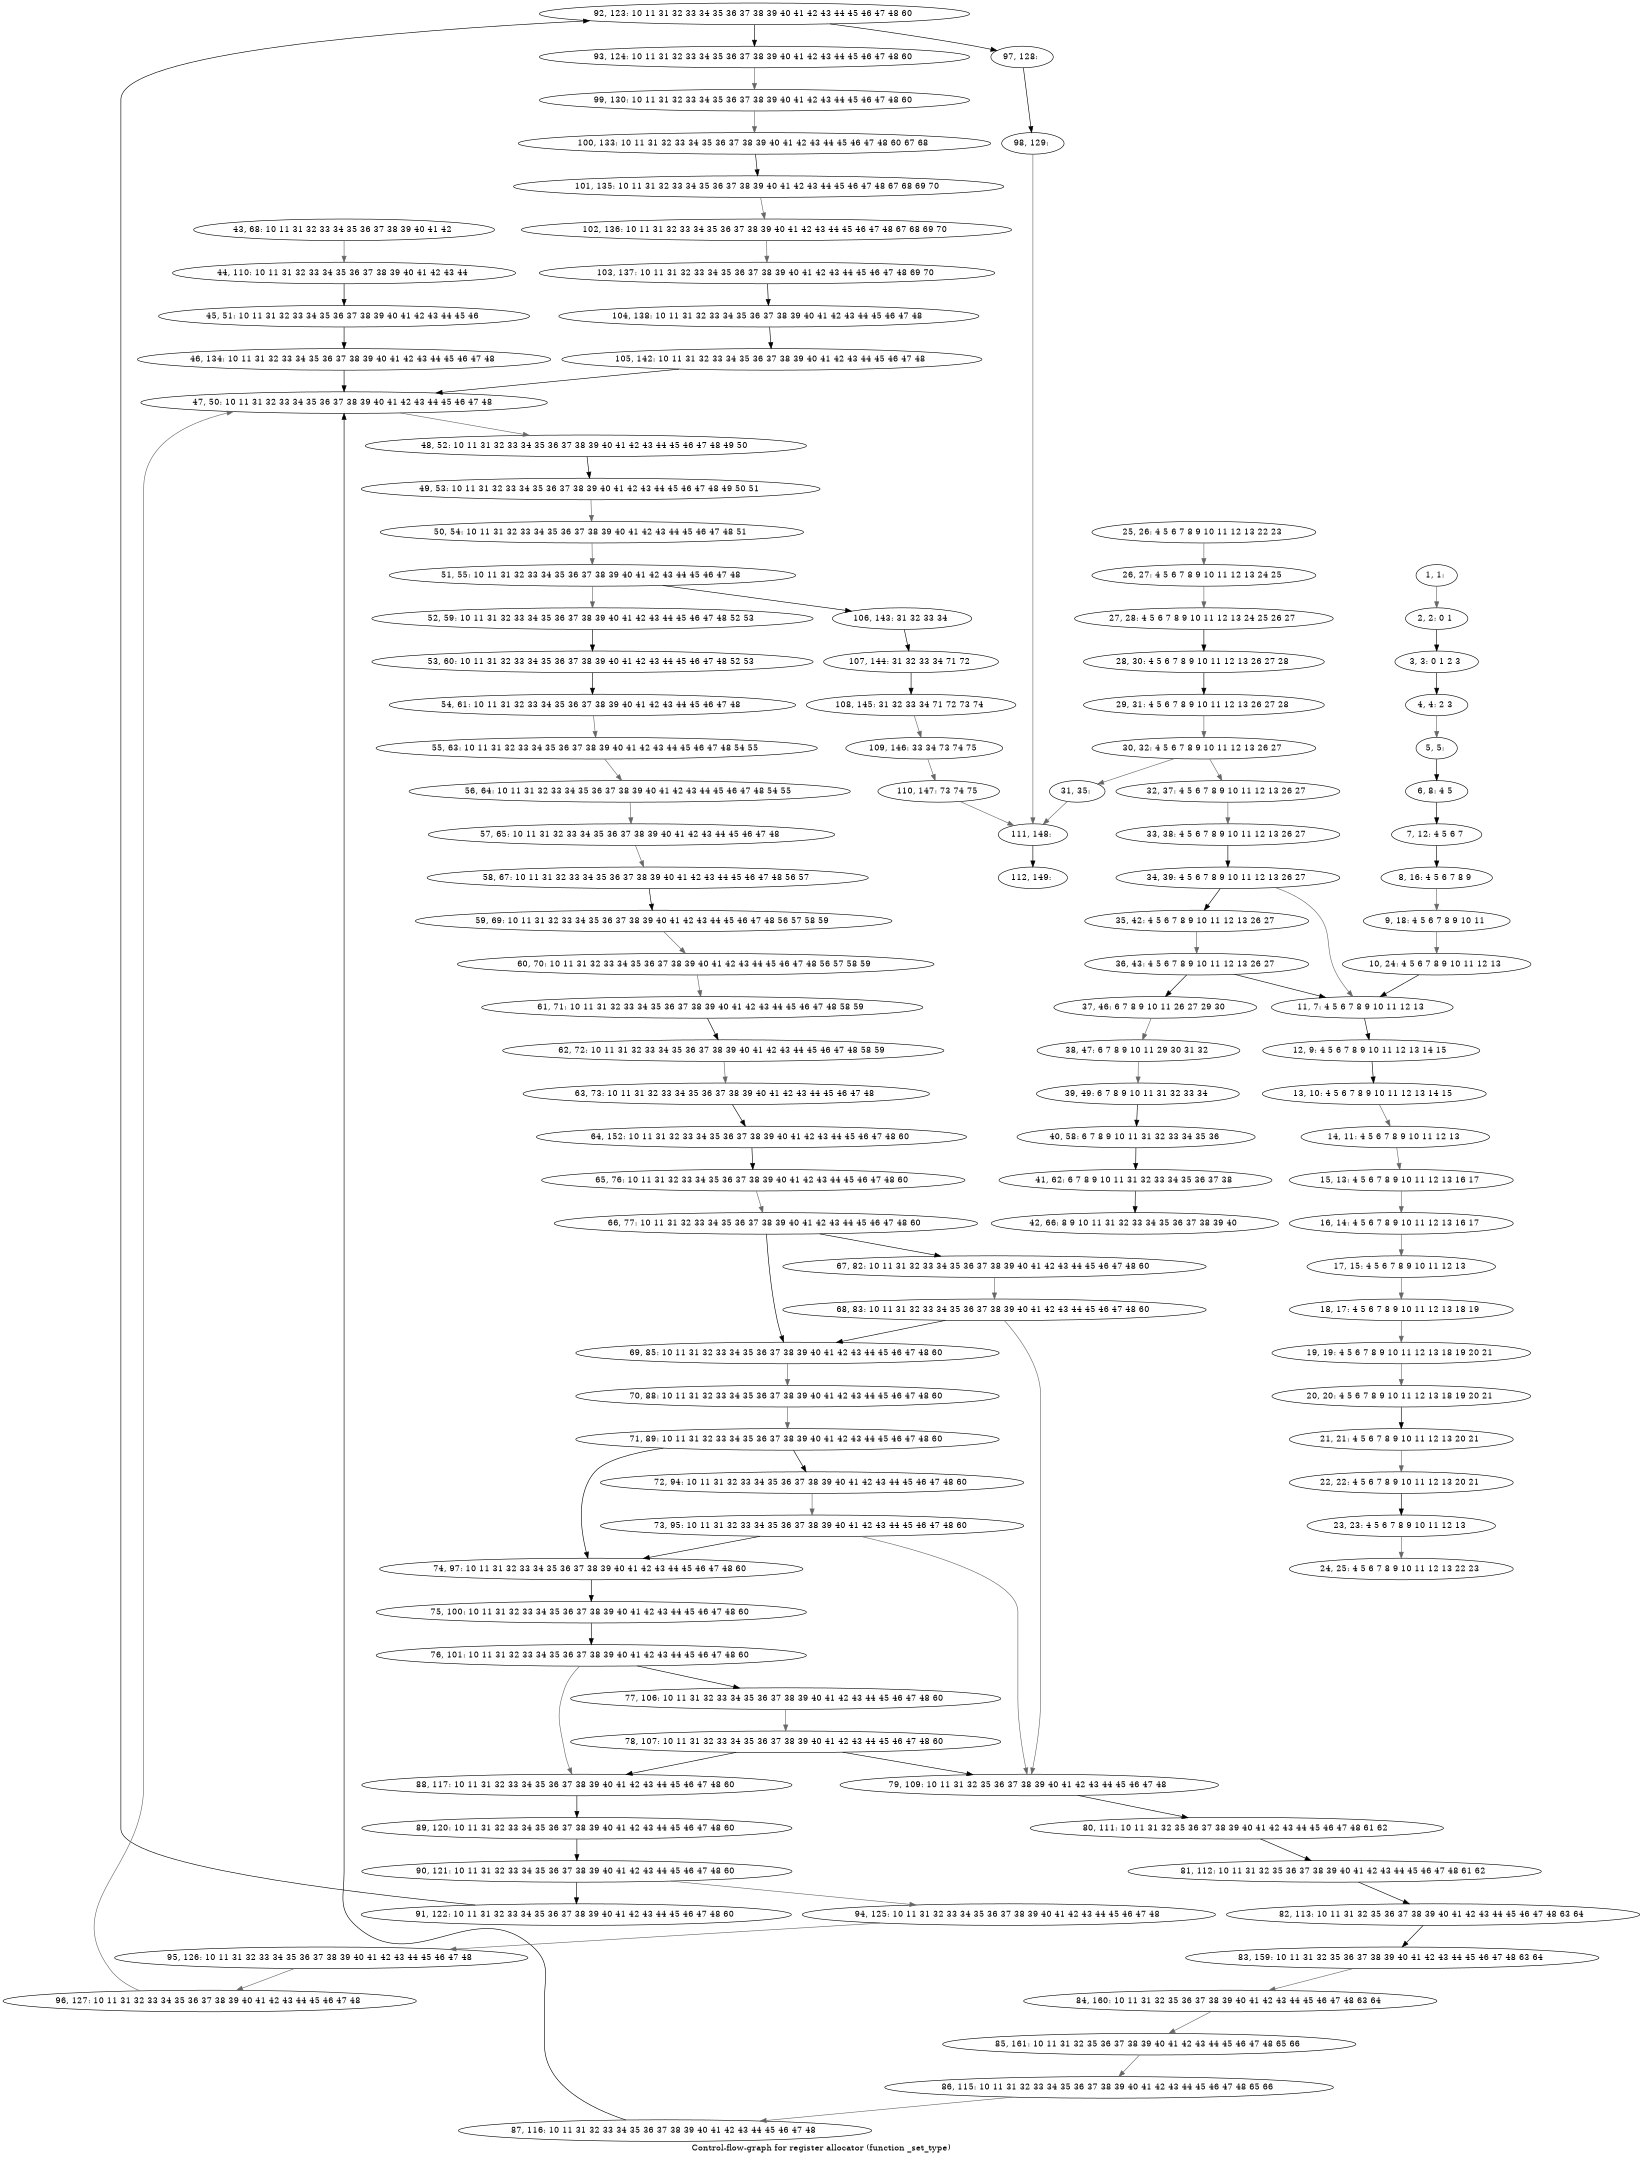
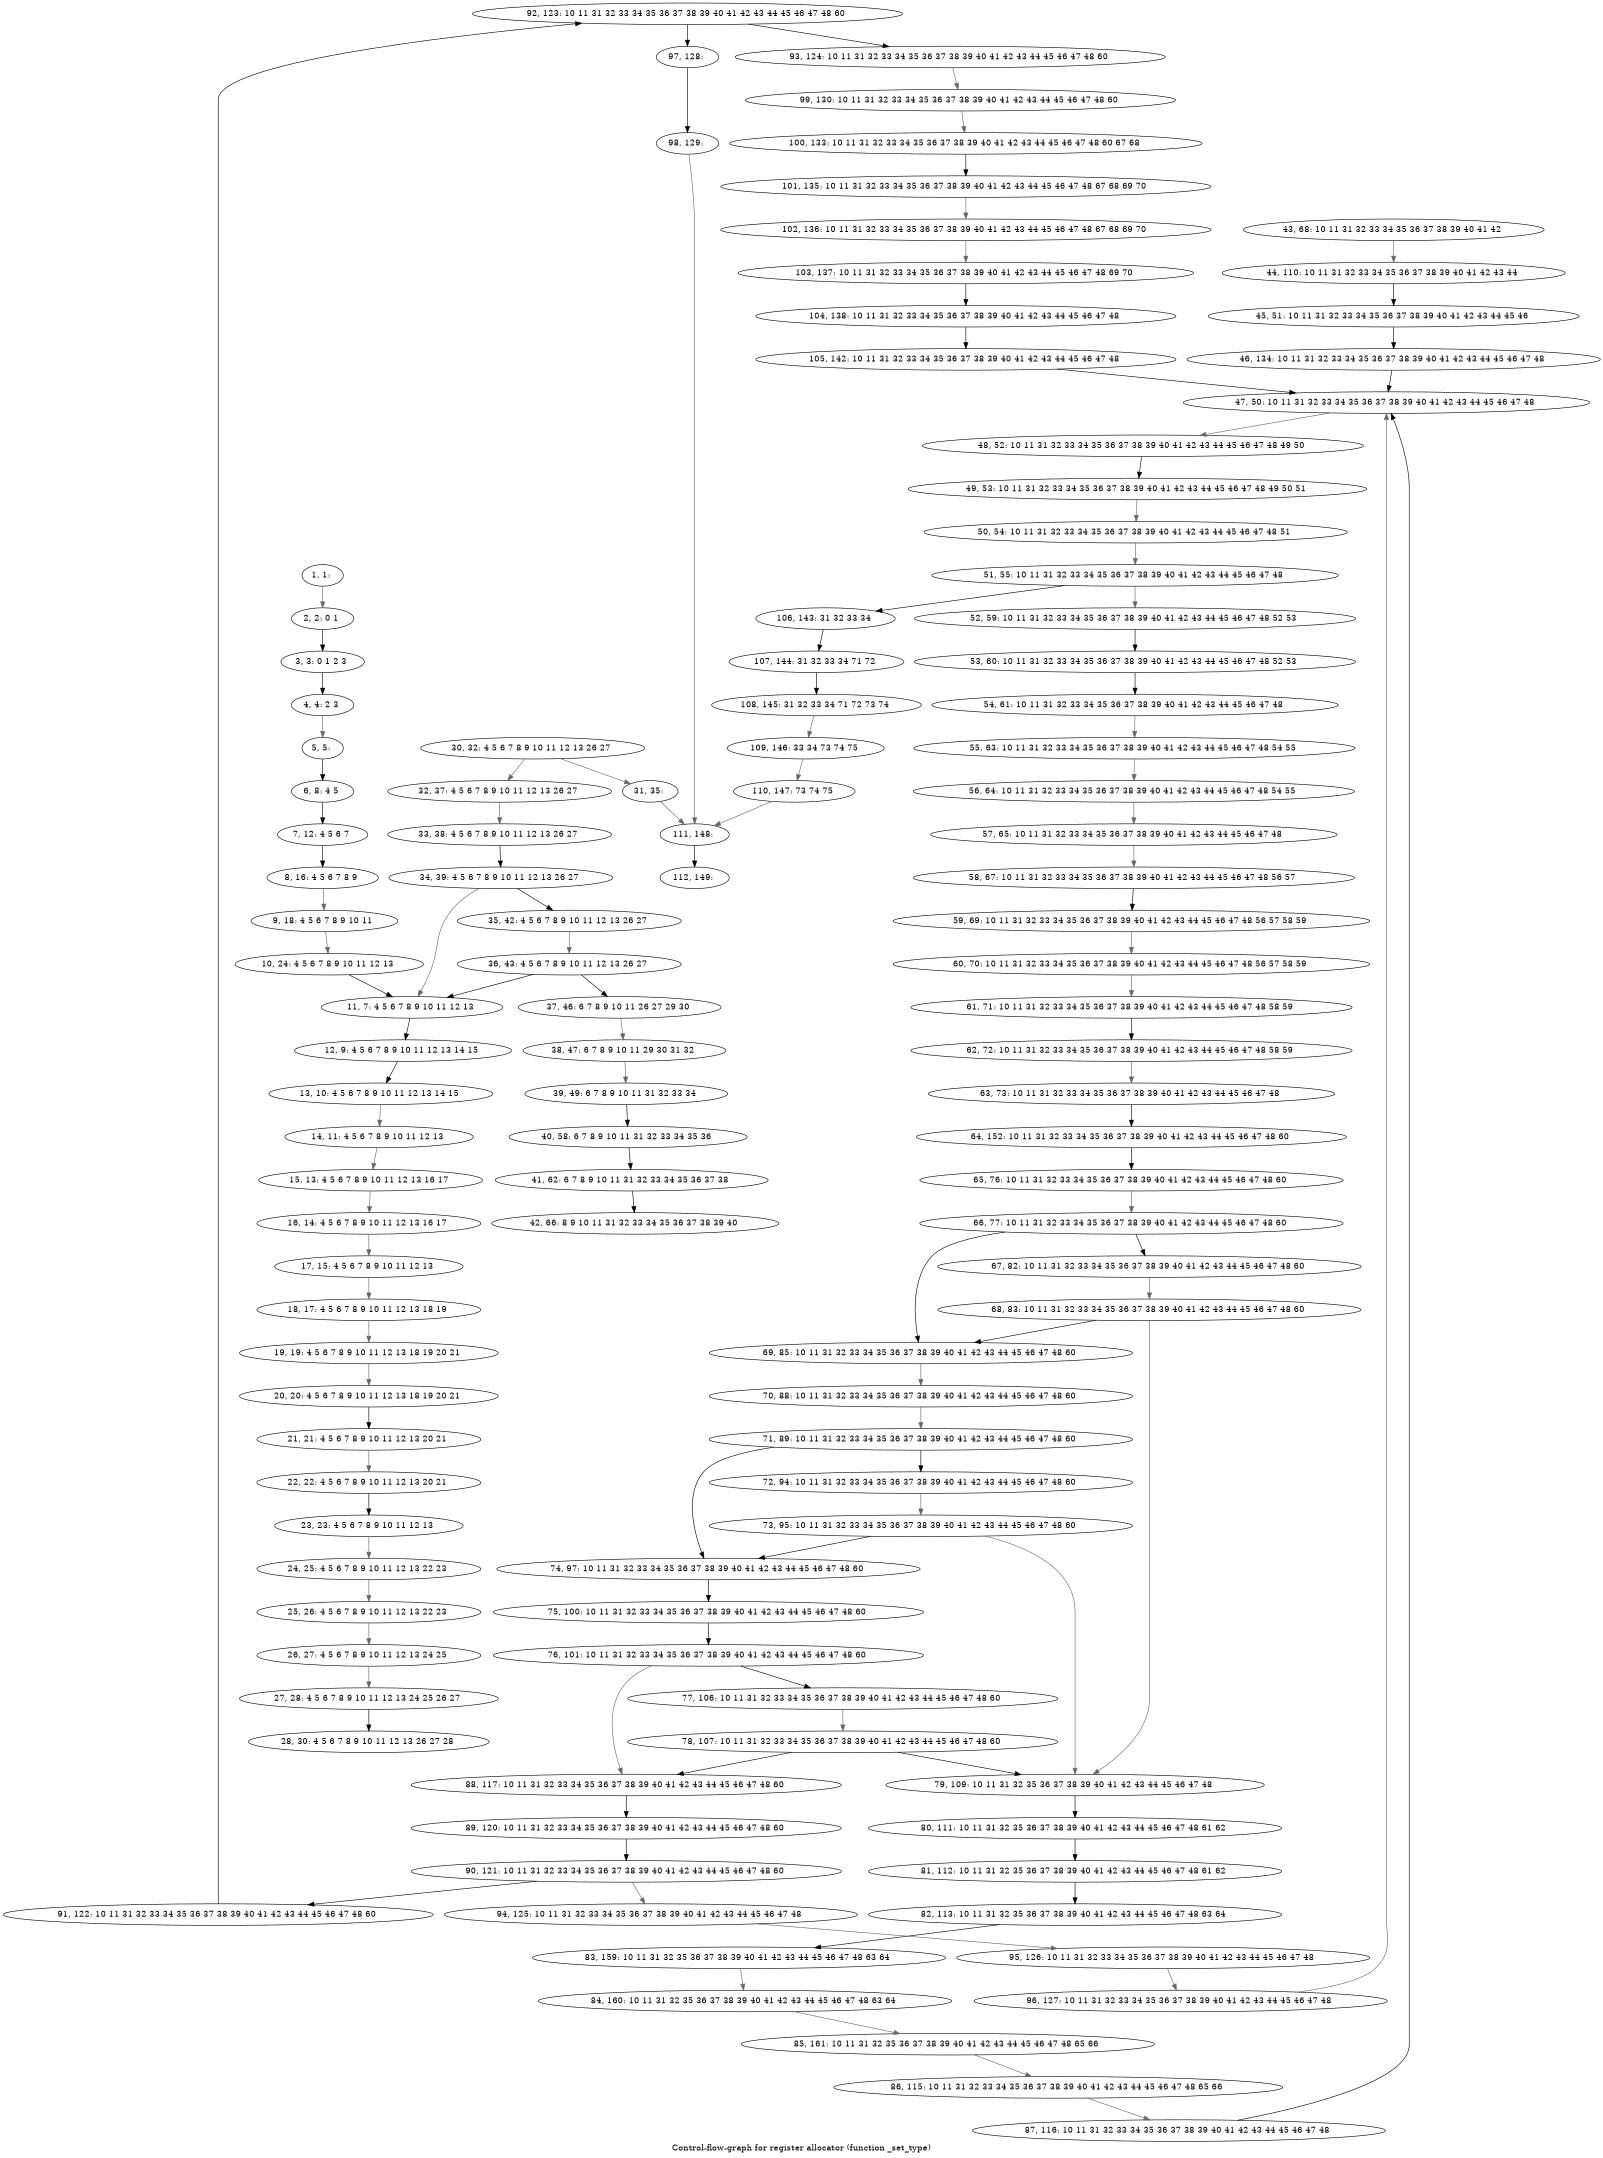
node "29, 31: 4 5 6 7 8 9 10 11 12 13 26 27 28": removed
edge "24, 25: 4 5 6 7 8 9 10 11 12 13 22 23" -> "25, 26: 4 5 6 7 8 9 10 11 12 13 22 23": added
